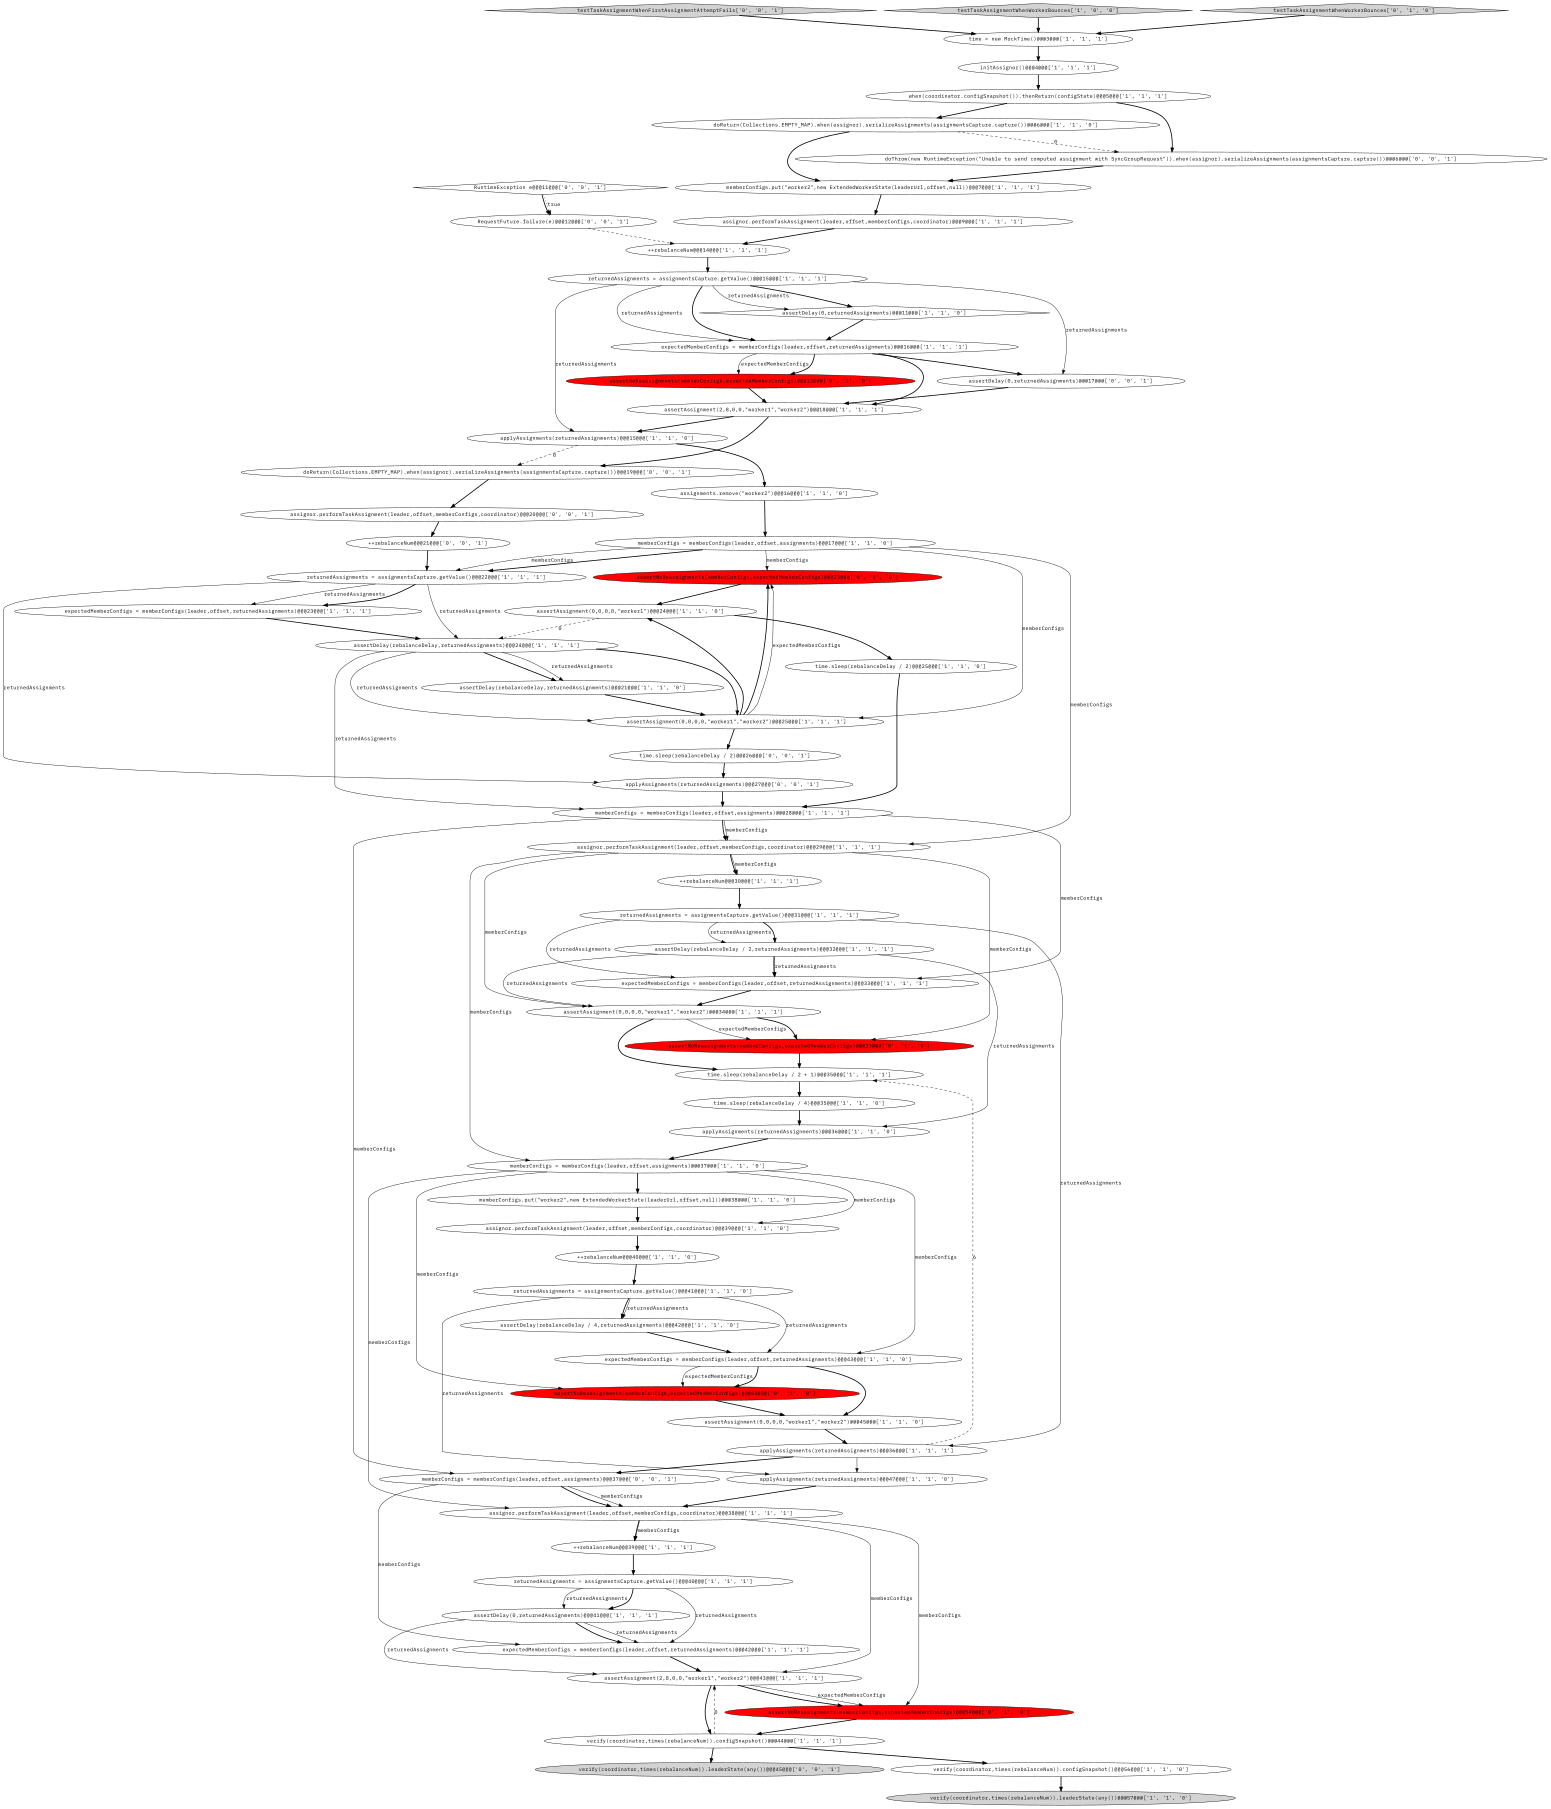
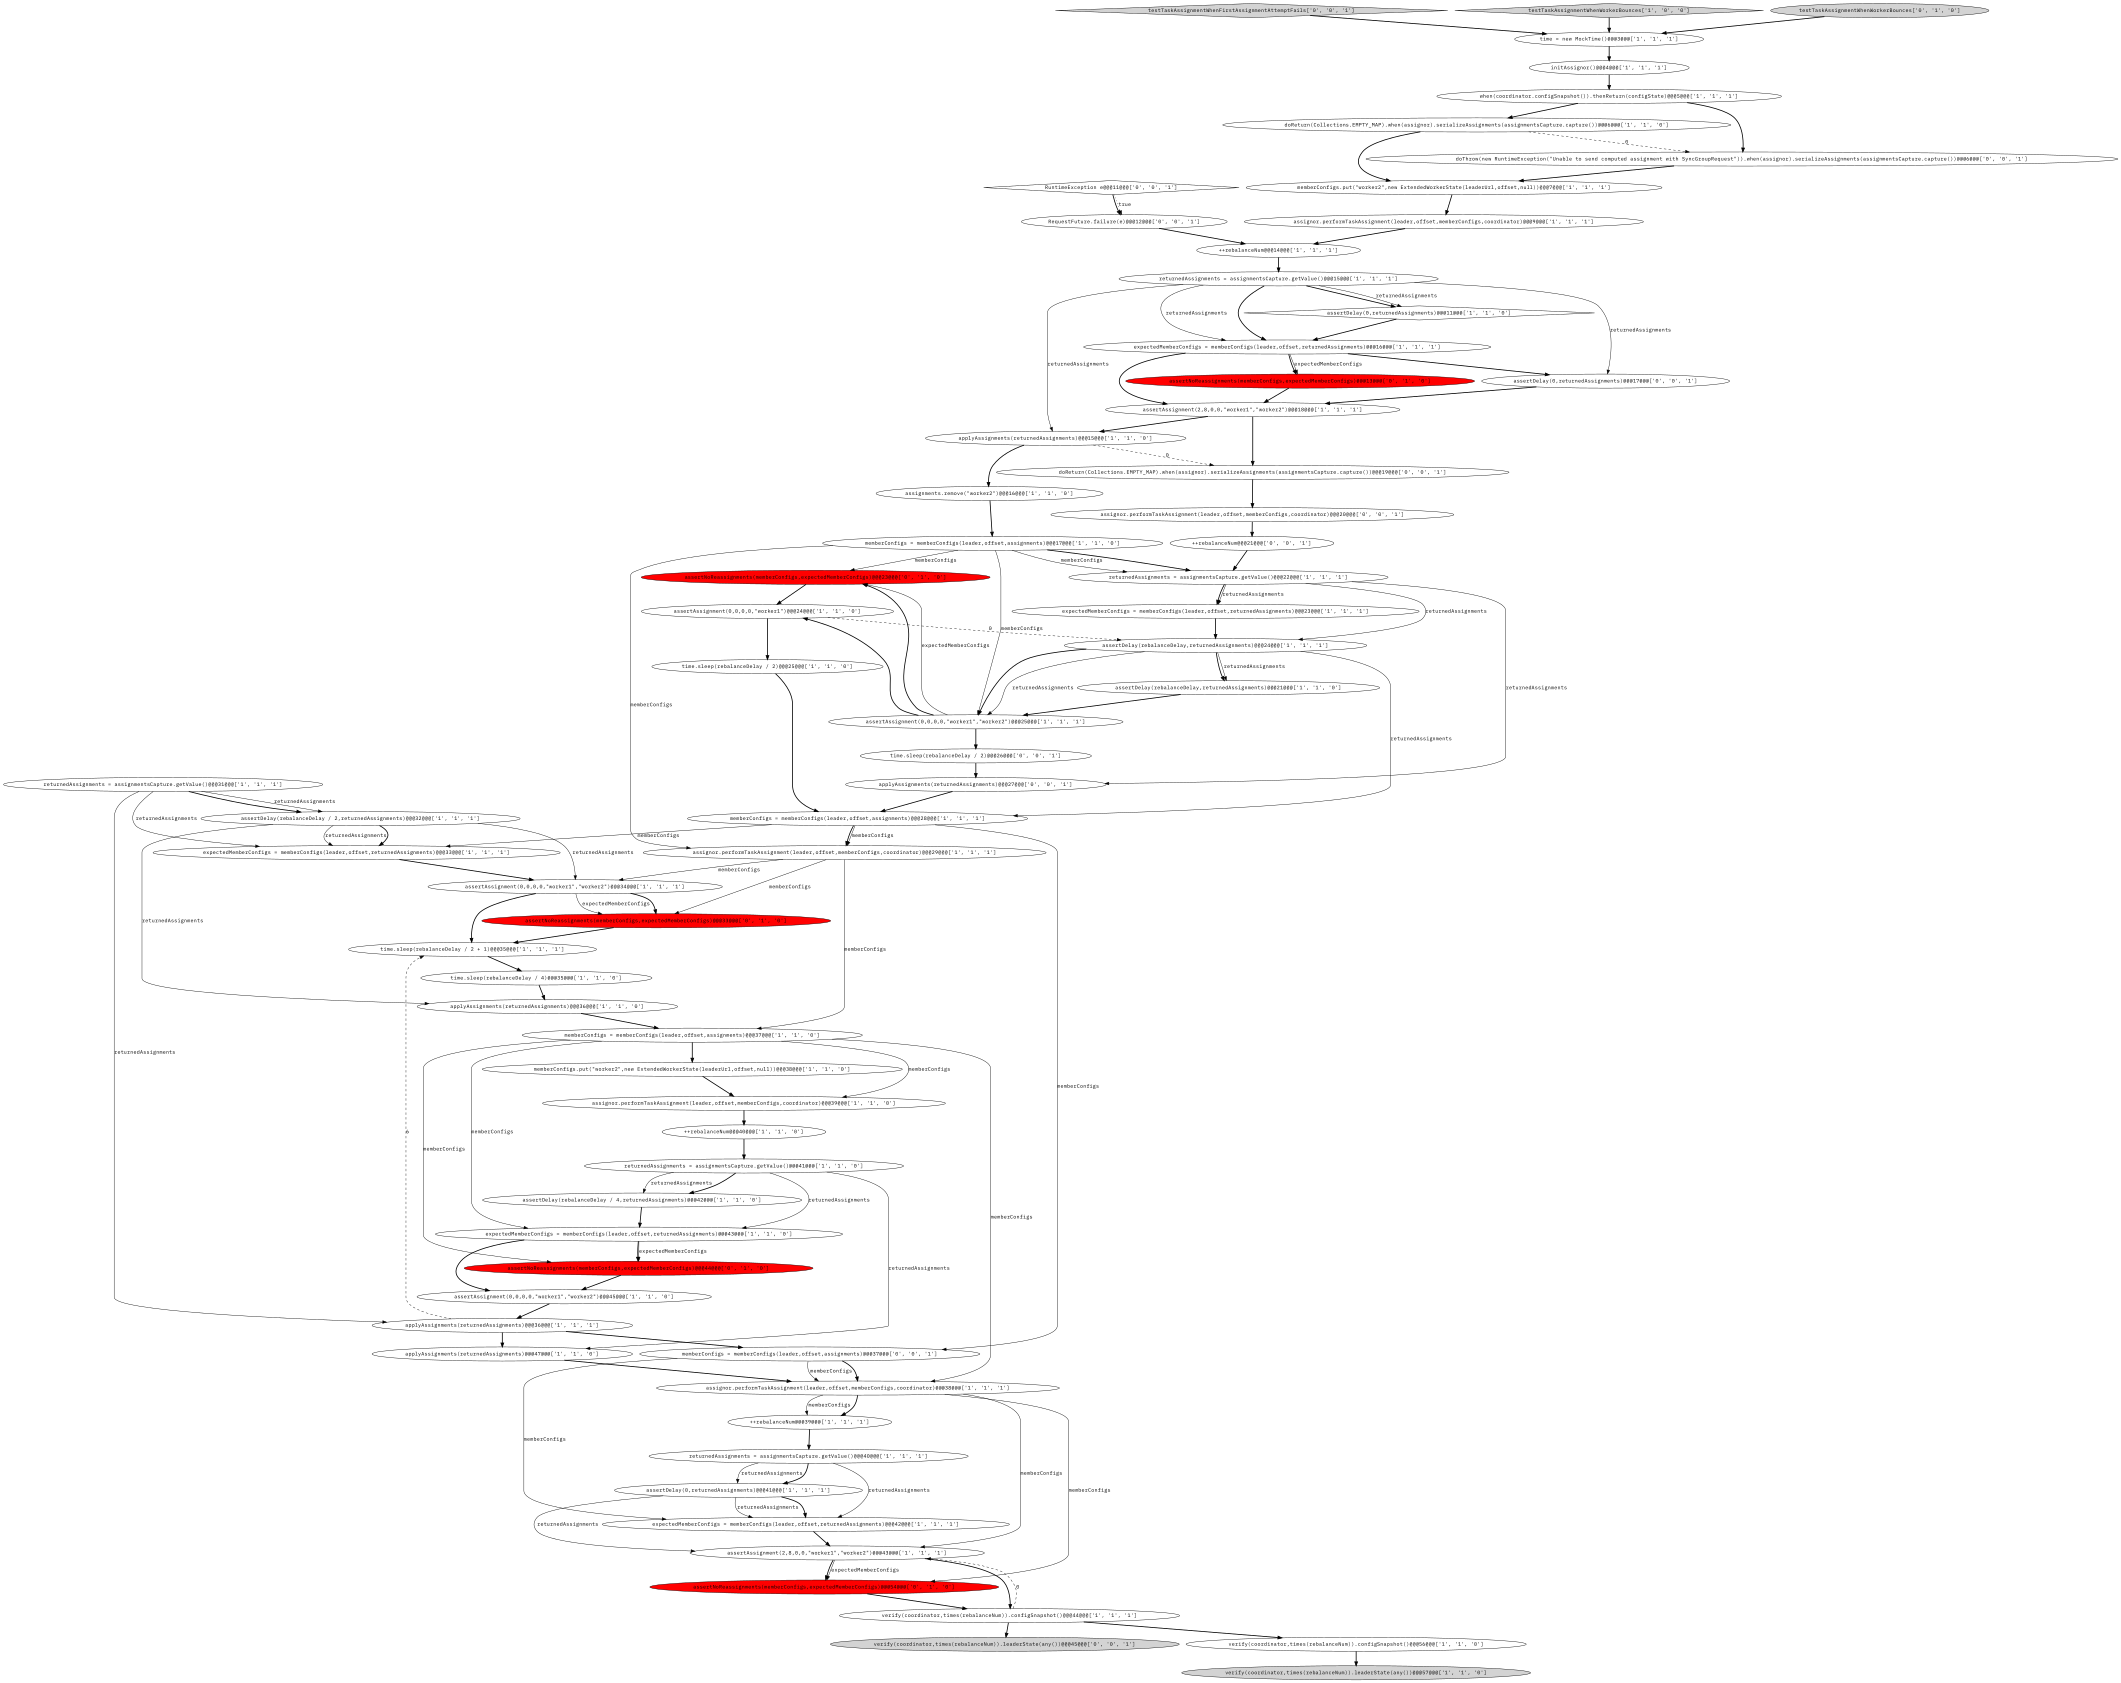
node "testTaskAssignmentWhenWorkerBounces['0', '1', '0']": shape diamond -> ellipse
edge "RequestFuture.failure(e)@@@12@@@['0', '0', '1']" -> "++rebalanceNum@@@14@@@['1', '1', '1']": style dashed -> bold
node "++rebalanceNum@@@30@@@['1', '1', '1']": removed
edge "applyAssignments(returnedAssignments)@@@36@@@['1', '1', '1']" -> "applyAssignments(returnedAssignments)@@@47@@@['1', '1', '0']": style solid -> bold
